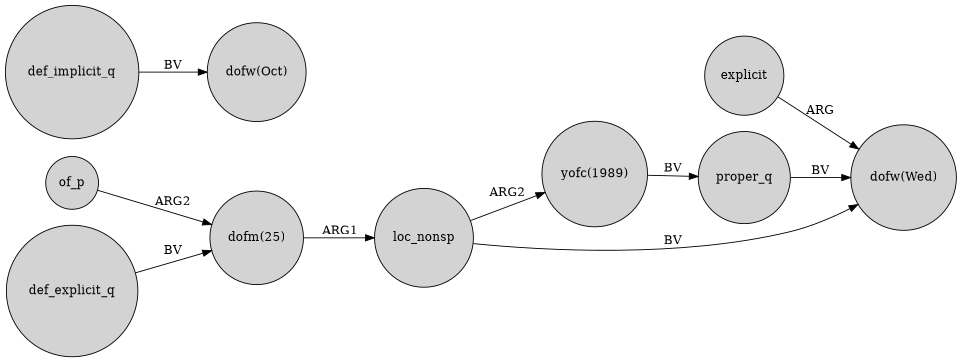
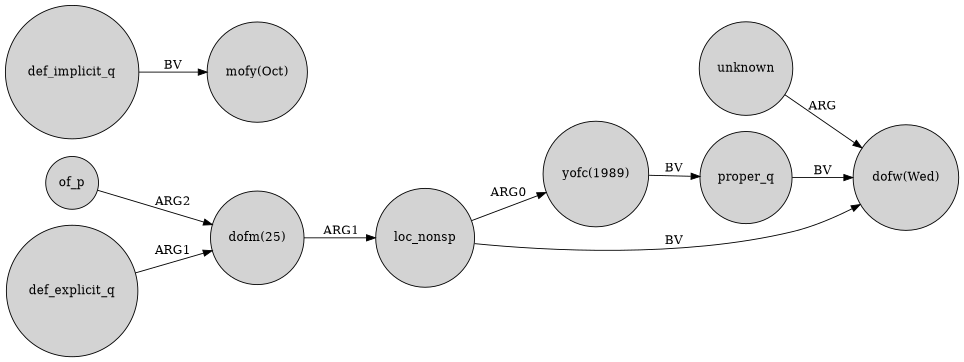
node "dofw(Oct)": label "dofw(Oct)" -> "mofy(Oct)"
node "explicit": label "explicit" -> "unknown"
edge "loc_nonsp" -> "yofc(1989)": label "ARG2" -> "ARG0"
edge "def_explicit_q" -> "dofm(25)": label "BV" -> "ARG1"
